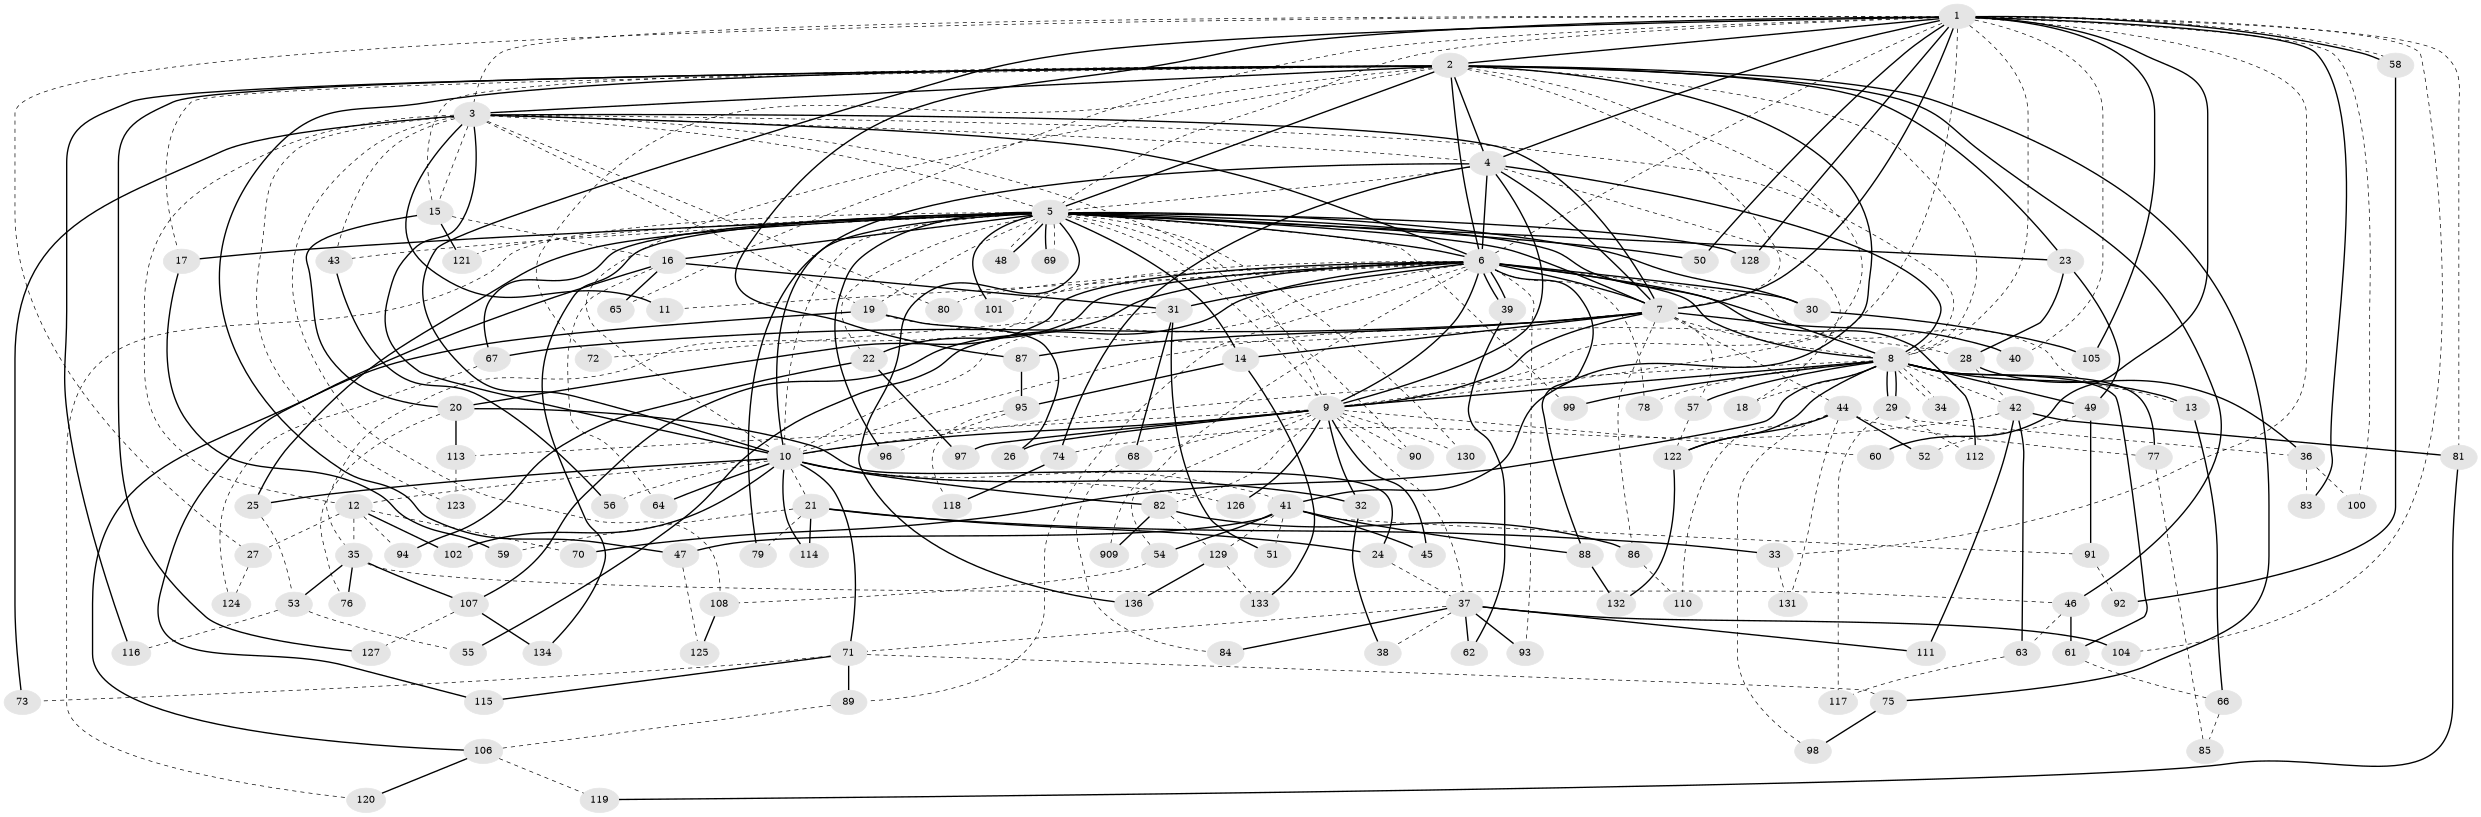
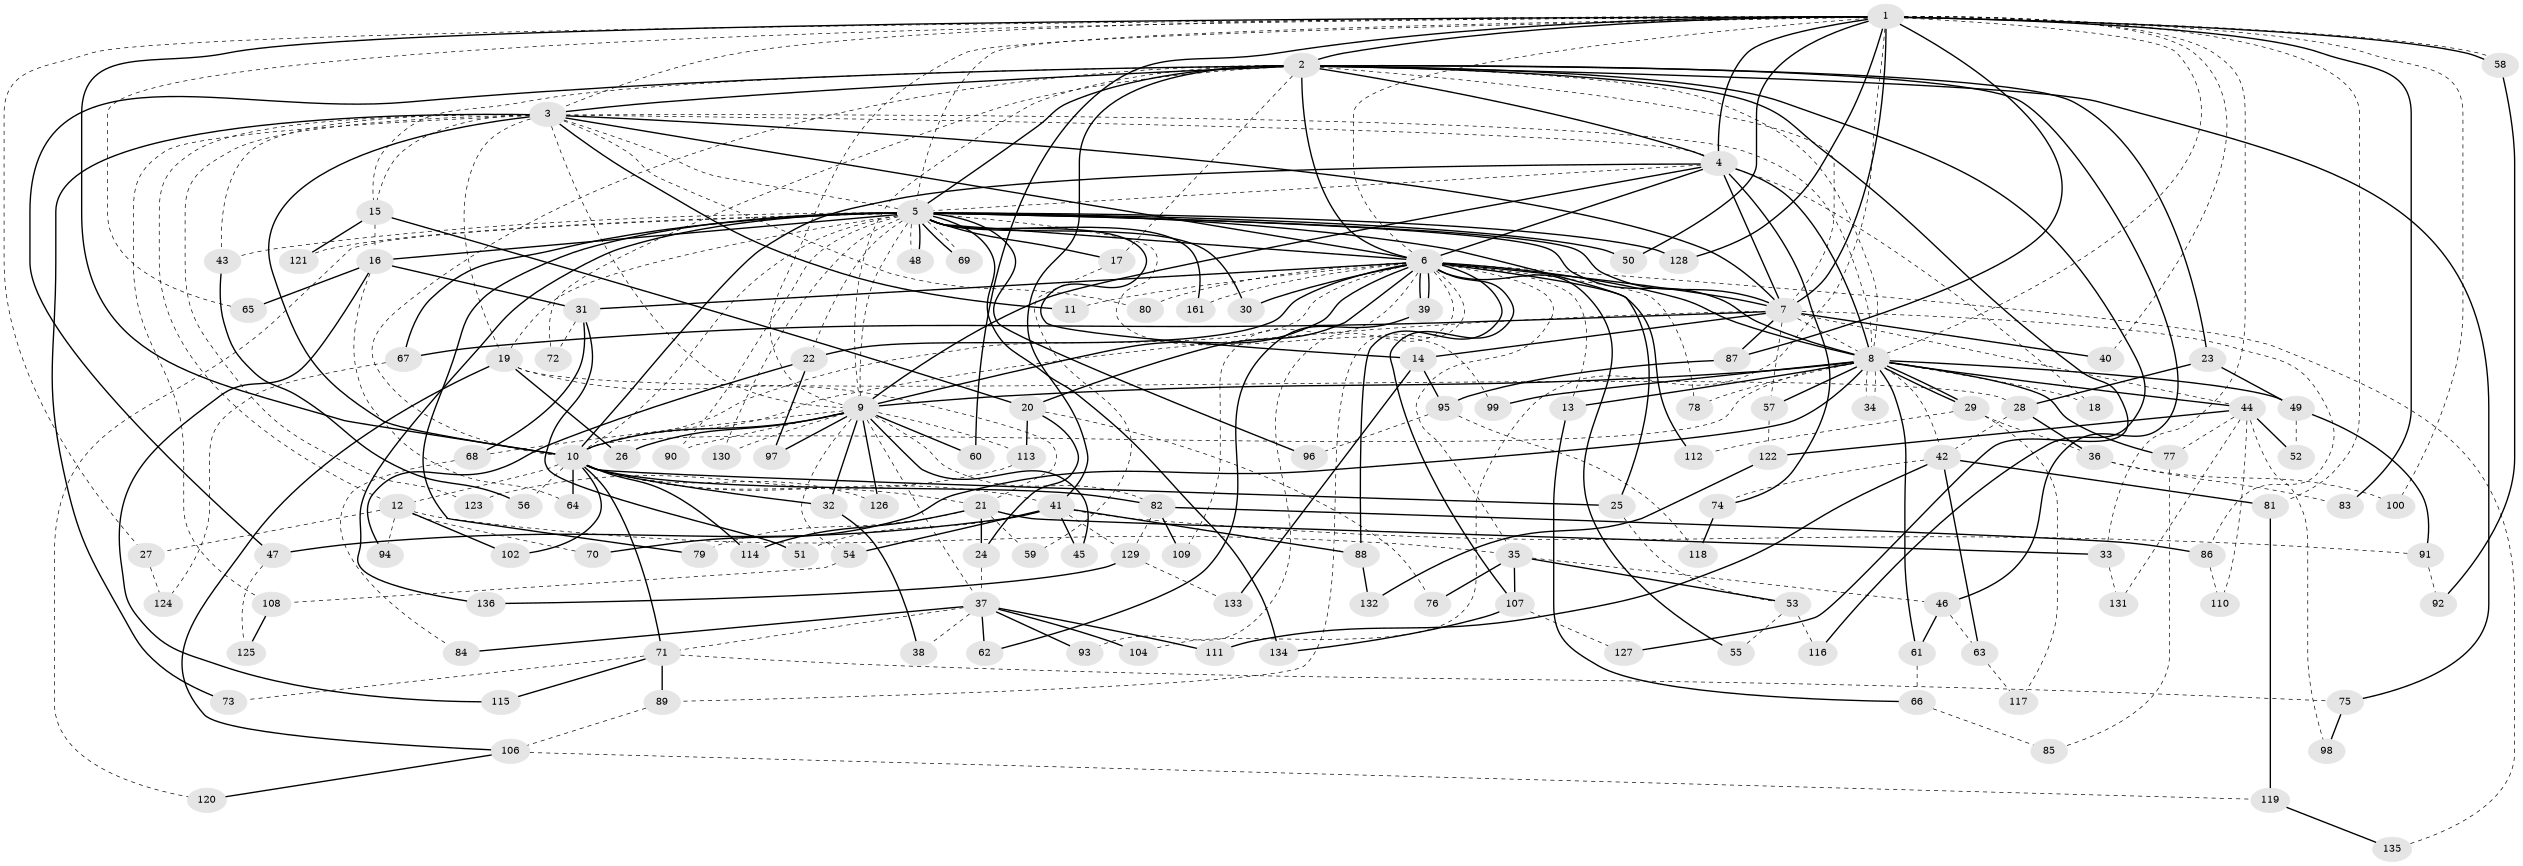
edge "5" -- "23": removed
node "101": label "101" -> "161"
node "105": removed
edge "7" -- "9": removed
edge "19" -- "21": added
edge "8" -- "122": now "8" -- "44"
edge "9" -- "60": style dashed -> bold
edge "17" -- "59": style bold -> dashed
node "909": label "909" -> "109"
node "135": added
